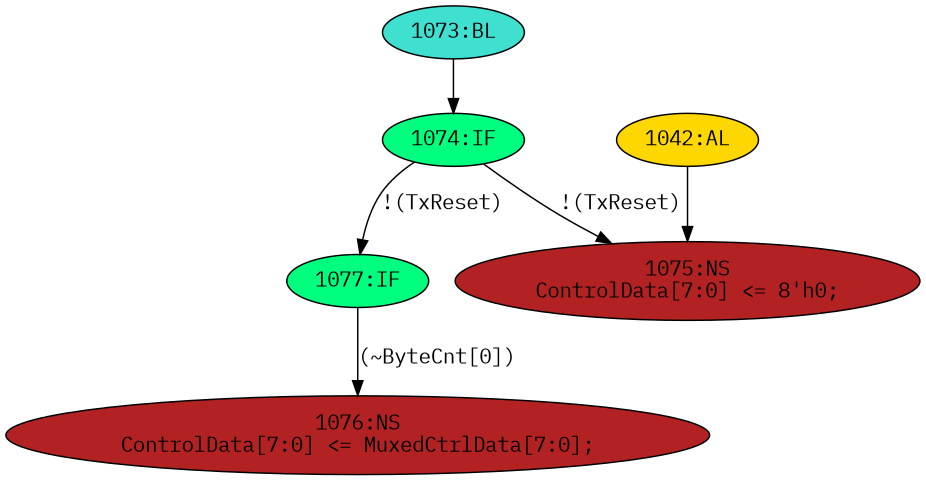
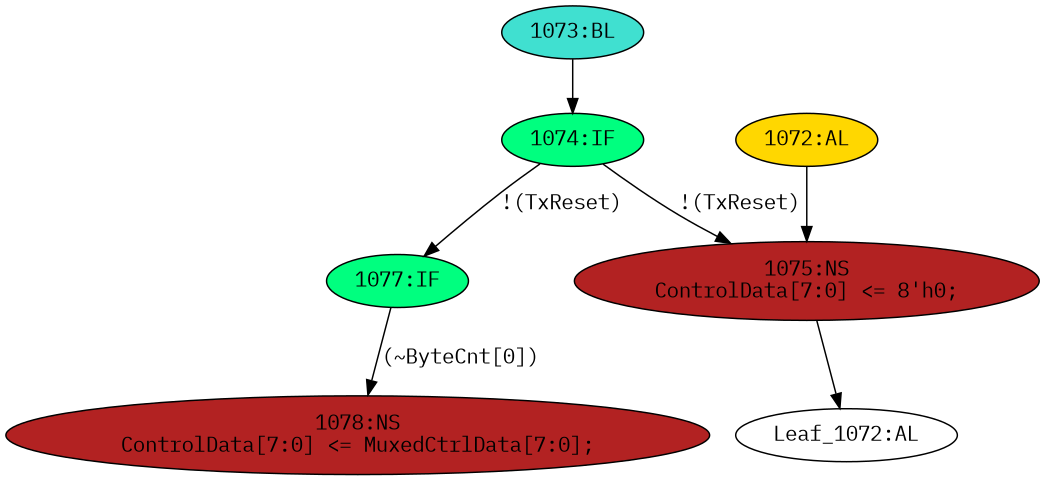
node "1042:AL": label "1042:AL" -> "1072:AL"
node "1076:NS ControlData[7:0] <= MuxedCtrlData[7:0];": label "1076:NS ControlData[7:0] <= MuxedCtrlData[7:0];" -> "1078:NS ControlData[7:0] <= MuxedCtrlData[7:0];"
node "Leaf_1072:AL": added
